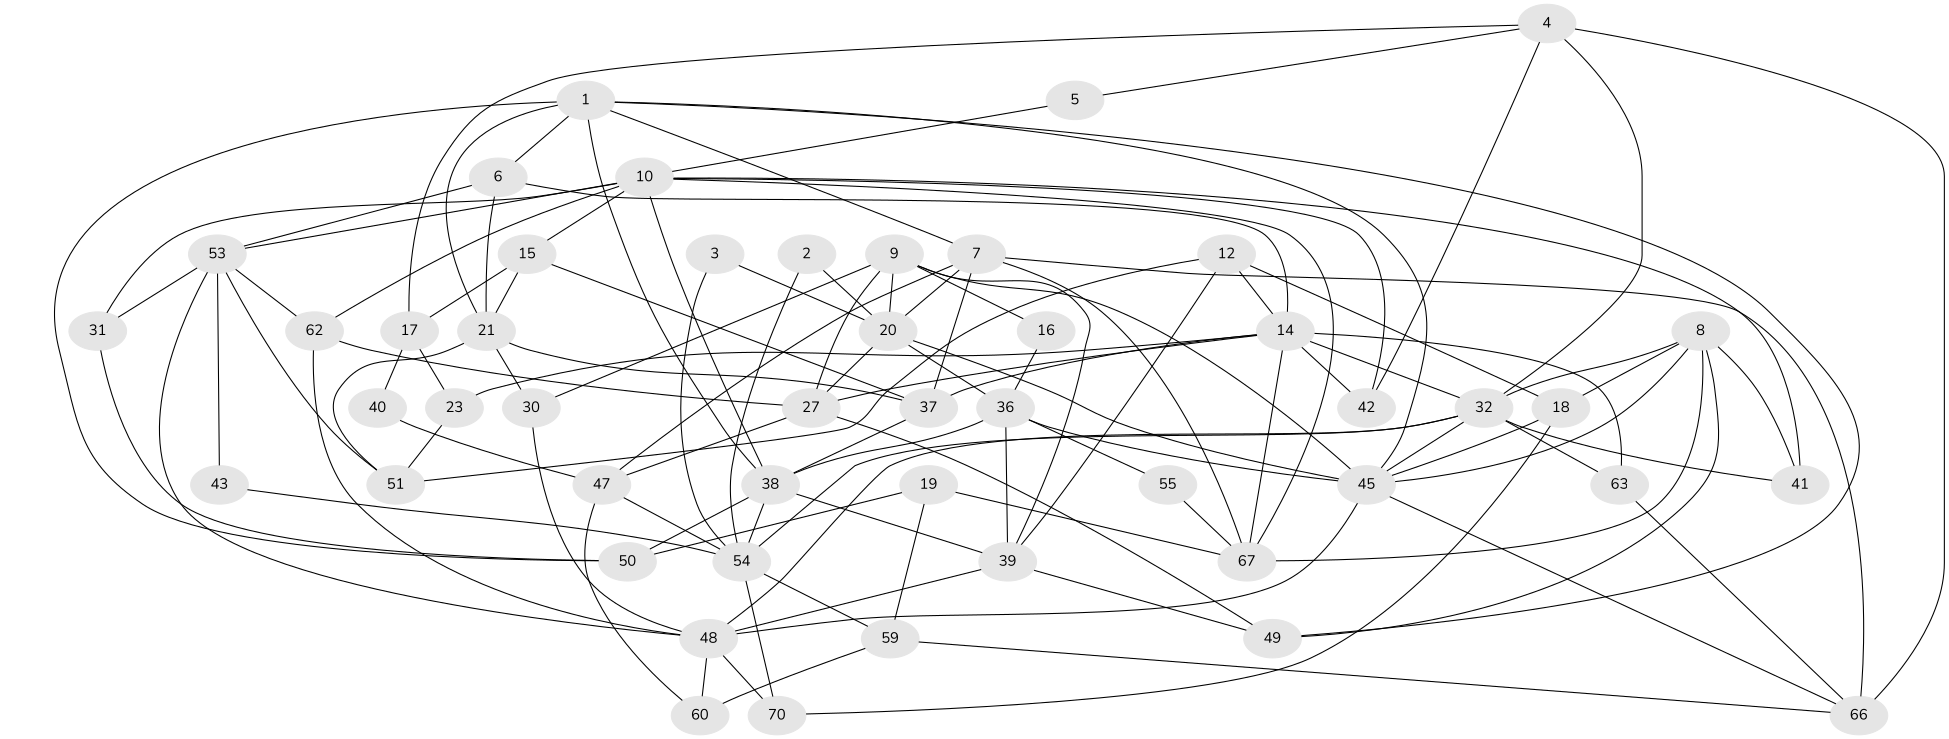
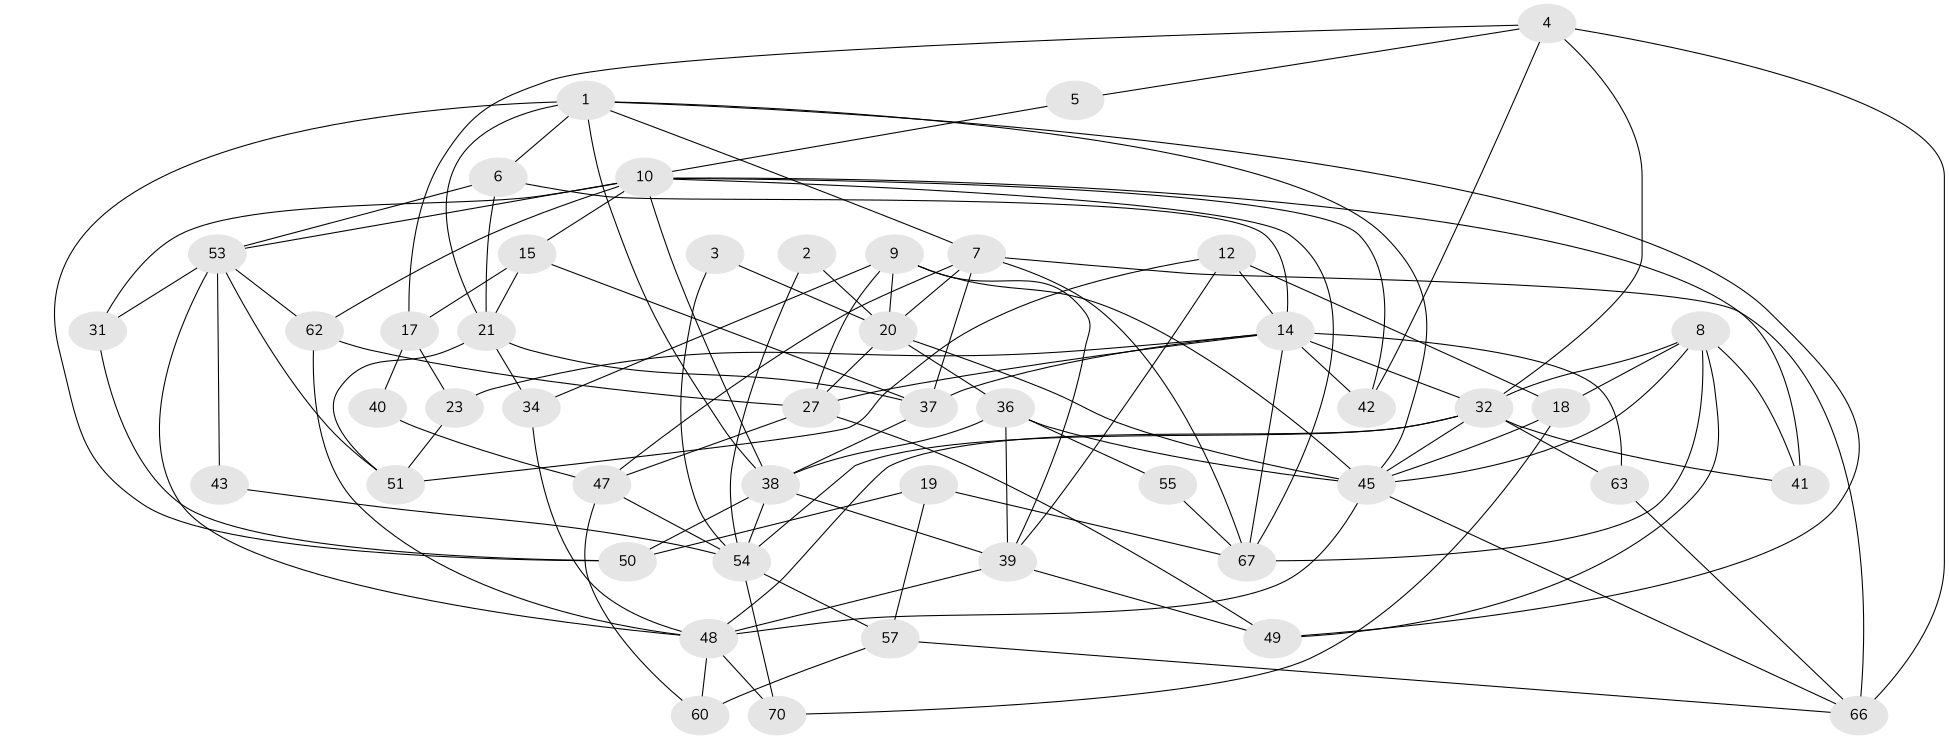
node "16": removed
node "30": label "30" -> "34"
node "59": label "59" -> "57"
